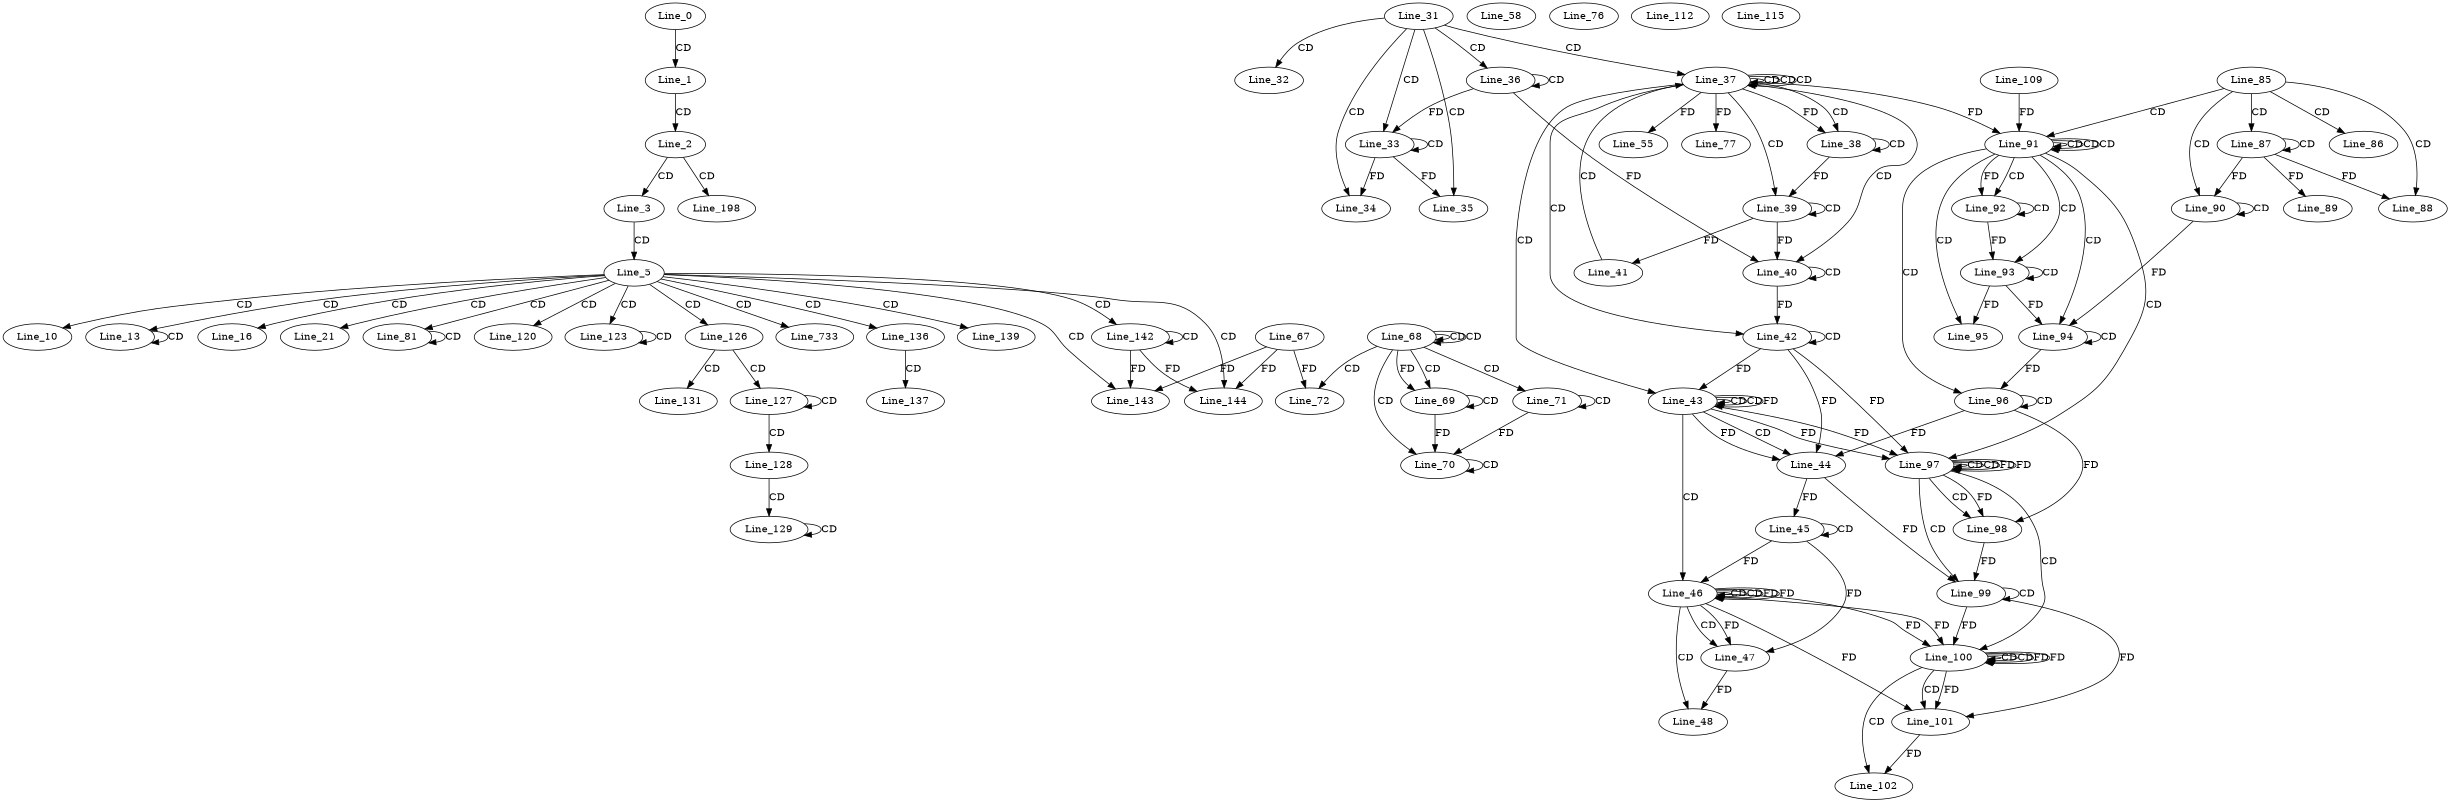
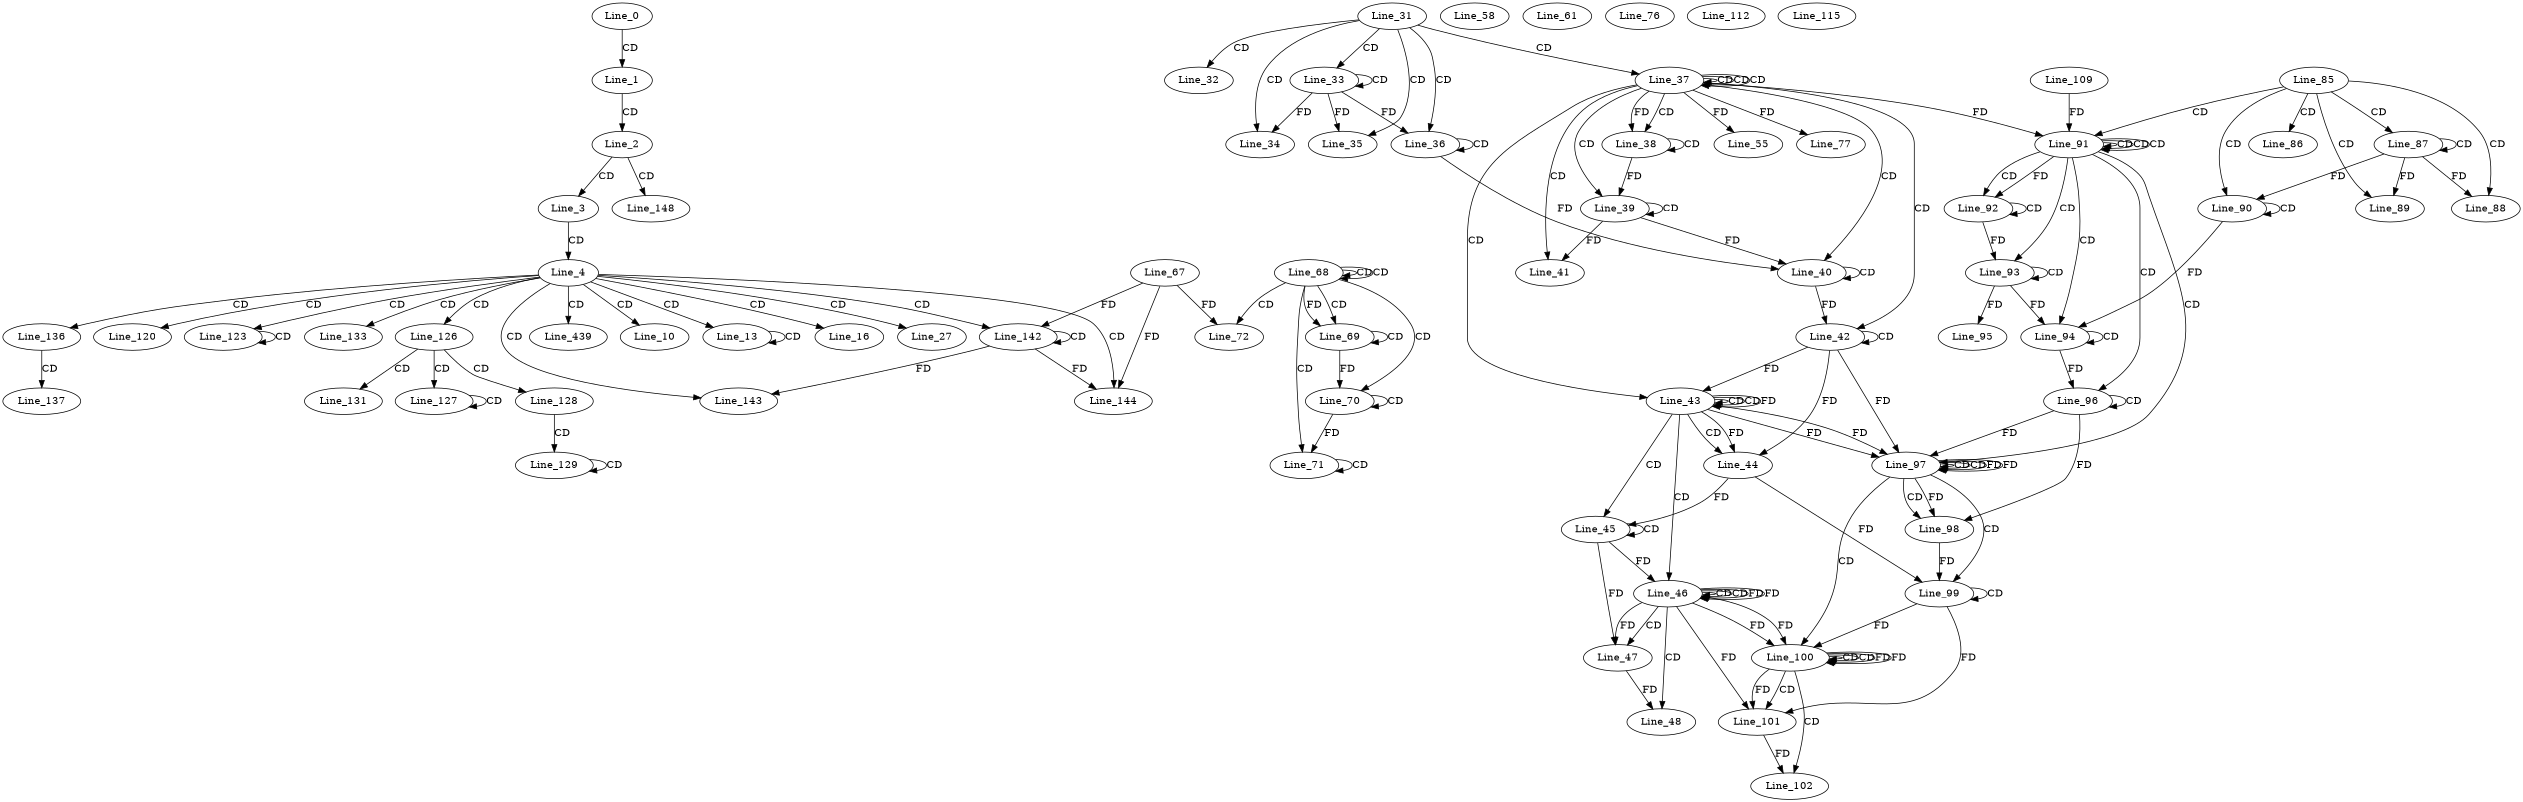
node "Line_61": added
edge "Line_36" -> "Line_33": reversed
edge "Line_41" -> "Line_37": reversed
edge "Line_85" -> "Line_89": added, label "CD"
node "Line_198": label "Line_198" -> "Line_148"
edge "Line_91" -> "Line_95": removed, label "CD"
node "Line_5": label "Line_5" -> "Line_4"
node "Line_21": label "Line_21" -> "Line_27"
node "Line_81": removed
node "Line_733": label "Line_733" -> "Line_133"
node "Line_139": label "Line_139" -> "Line_439"
edge "Line_67" -> "Line_143": now "Line_67" -> "Line_142"
edge "Line_127" -> "Line_128": now "Line_126" -> "Line_128"
edge "Line_71" -> "Line_70": reversed
edge "Line_96" -> "Line_44": now "Line_96" -> "Line_97"
edge "Line_43" -> "Line_45": added, label "CD"
